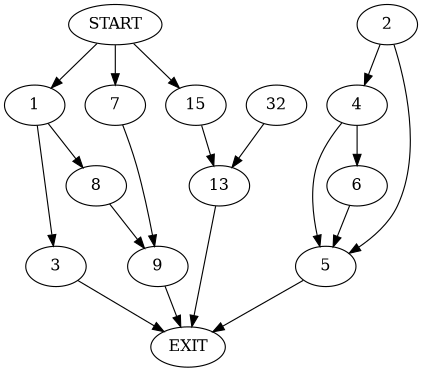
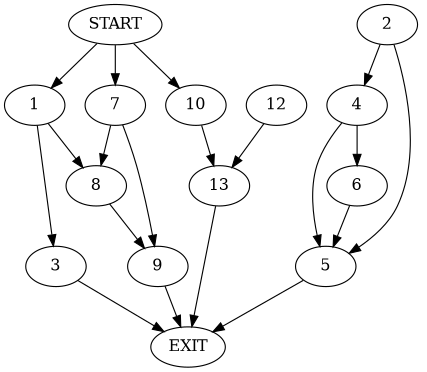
node "15": label "15" -> "10"
node "32": label "32" -> "12"
edge "7" -> "8": added
